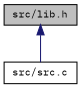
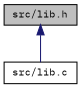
node "src/src.c": label "src/src.c" -> "src/lib.c"
